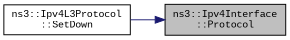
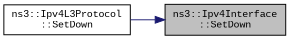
node "ns3::Ipv4Interface ::Protocol": label "ns3::Ipv4Interface ::Protocol" -> "ns3::Ipv4Interface ::SetDown"
